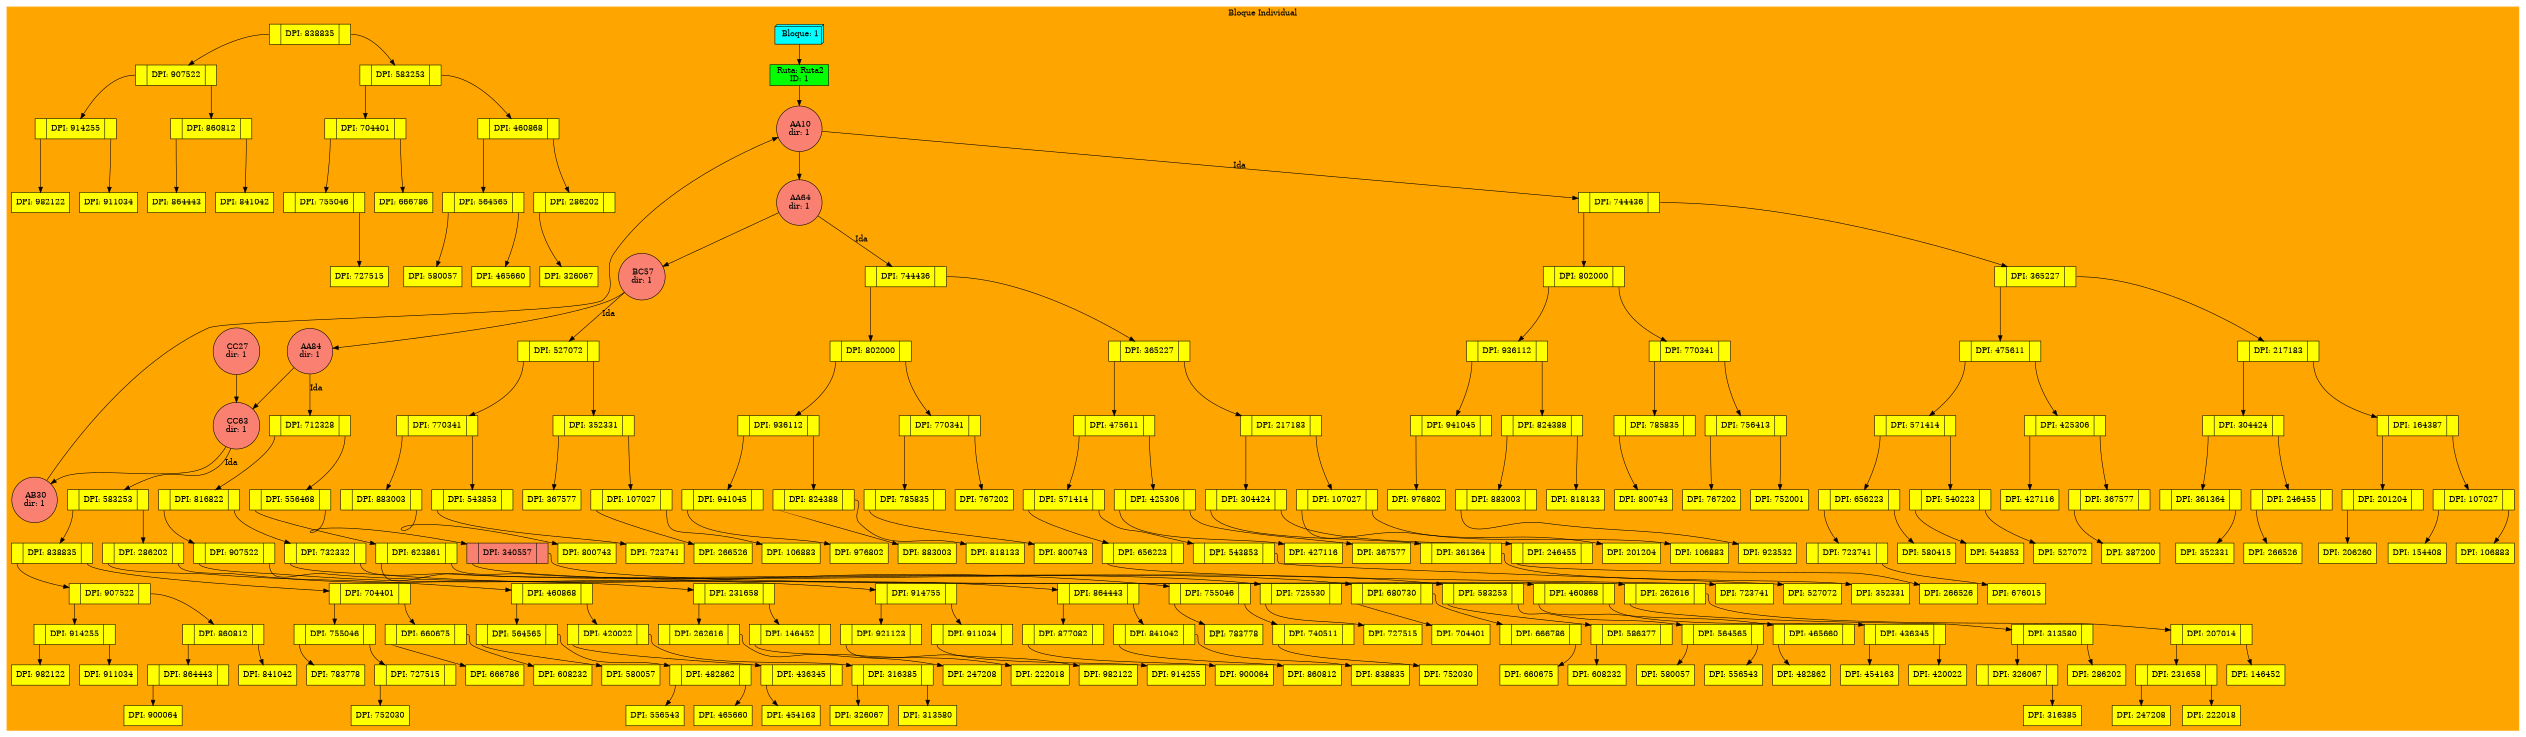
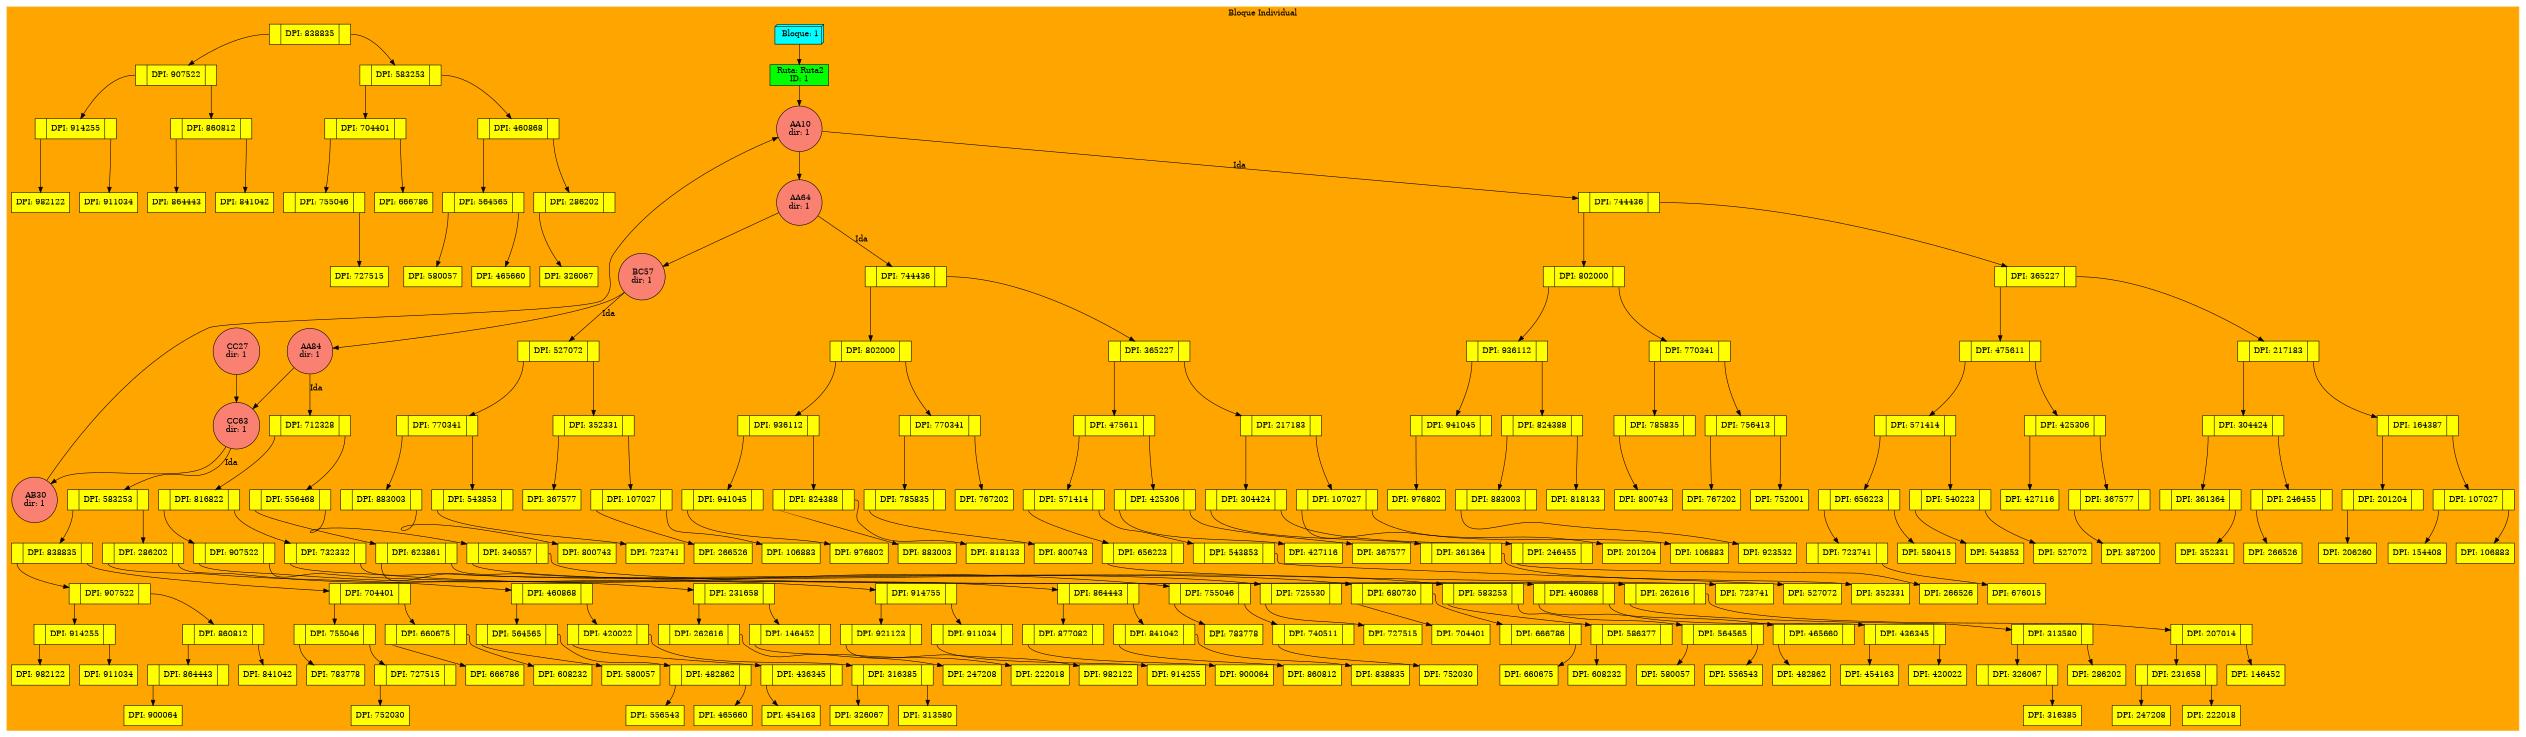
node "DPI: 340557": fillcolor salmon -> yellow
